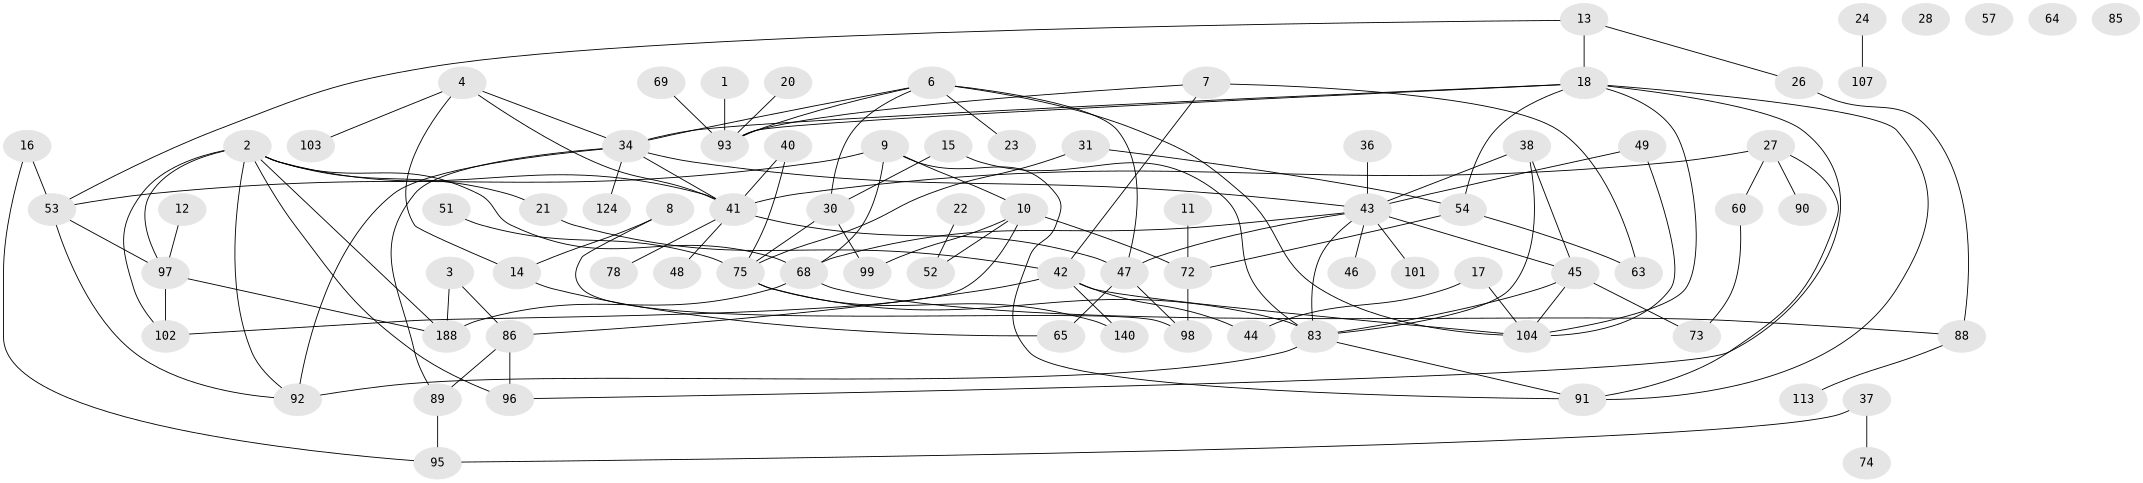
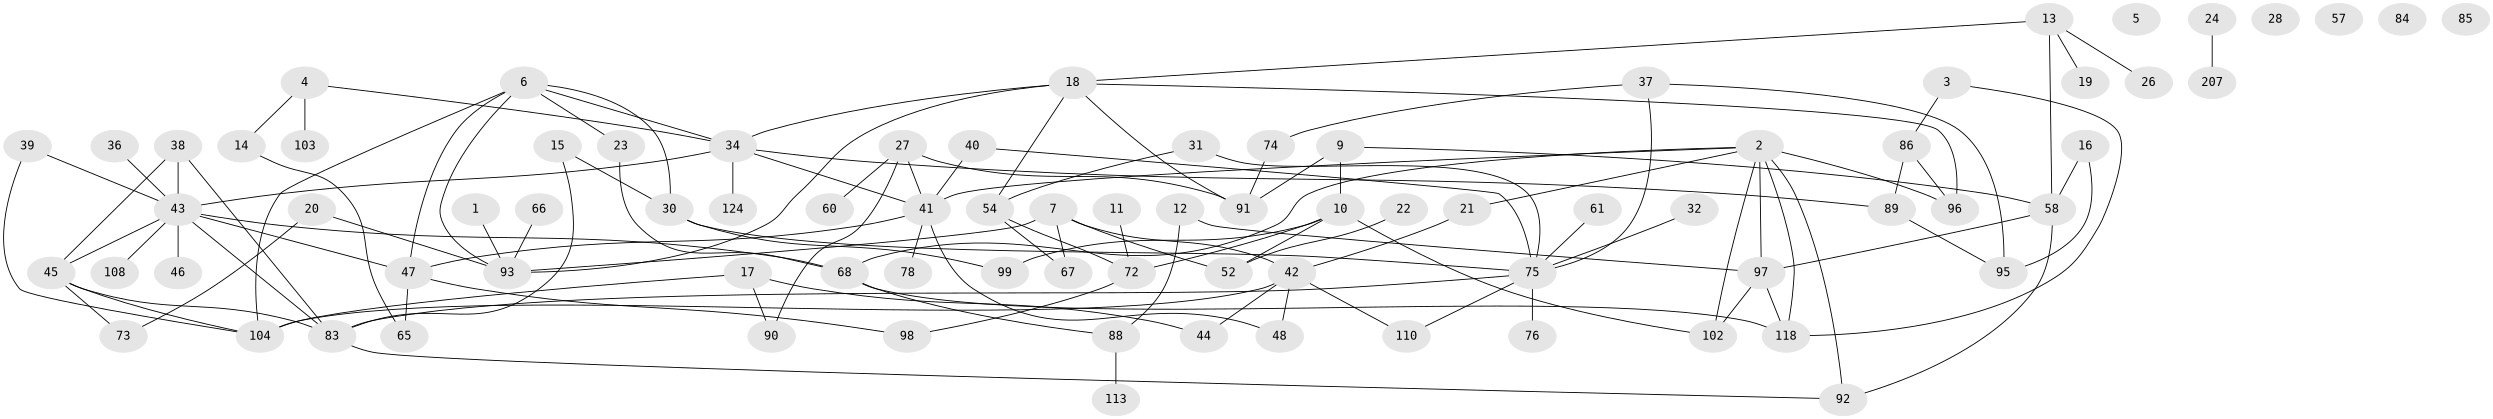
node "64": label "64" -> "84"
node "5": added
node "69": label "69" -> "66"
node "107": label "107" -> "207"
node "19": added
node "49": label "49" -> "39"
edge "4" -- "41": removed
edge "26" -- "88": now "12" -- "88"
edge "34" -- "92": removed
edge "37" -- "75": added
node "53": label "53" -> "58"
node "51": label "51" -> "61"
node "8": removed
node "32": added
edge "9" -- "68": now "23" -- "68"
edge "18" -- "104": removed
edge "7" -- "52": added
node "101": label "101" -> "108"
node "63": label "63" -> "67"
edge "60" -- "73": now "20" -- "73"
edge "17" -- "90": added
edge "42" -- "86": now "42" -- "48"
node "188": label "188" -> "118"
node "140": label "140" -> "110"
node "76": added
edge "83" -- "91": now "74" -- "91"
